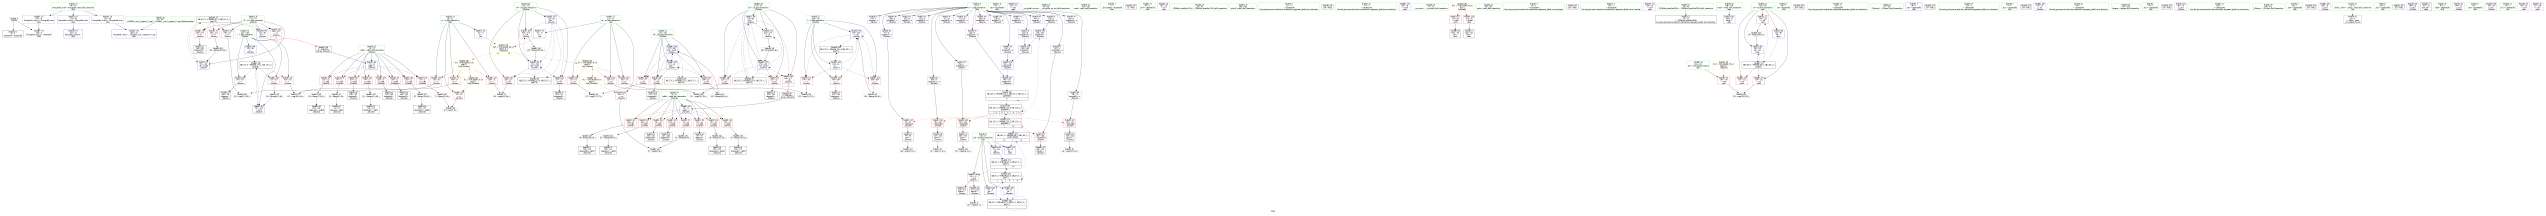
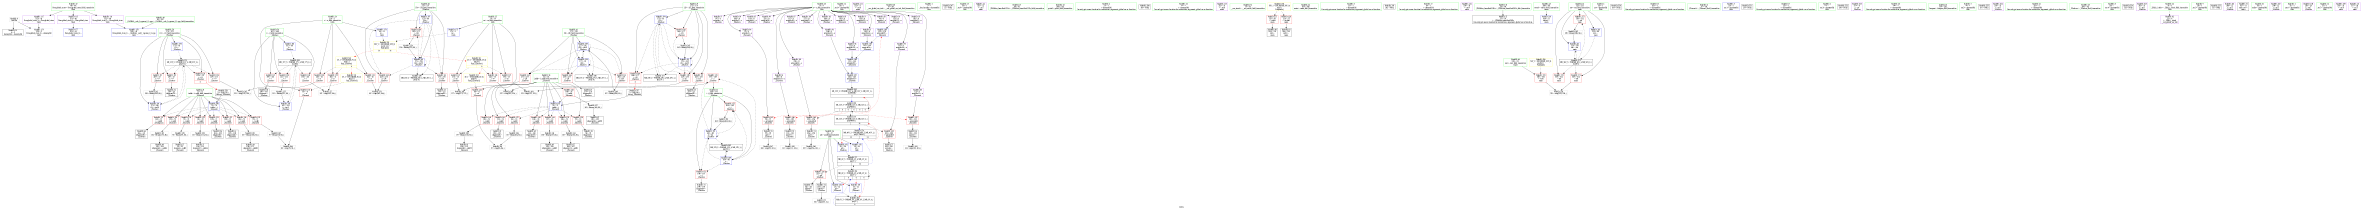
node "NodeID: 42": removed
edge "NodeID: 276" -> "NodeID: 193": reversed
edge "NodeID: 37" -> "NodeID: 151": reversed
edge "NodeID: 181" -> "NodeID: 143": reversed
